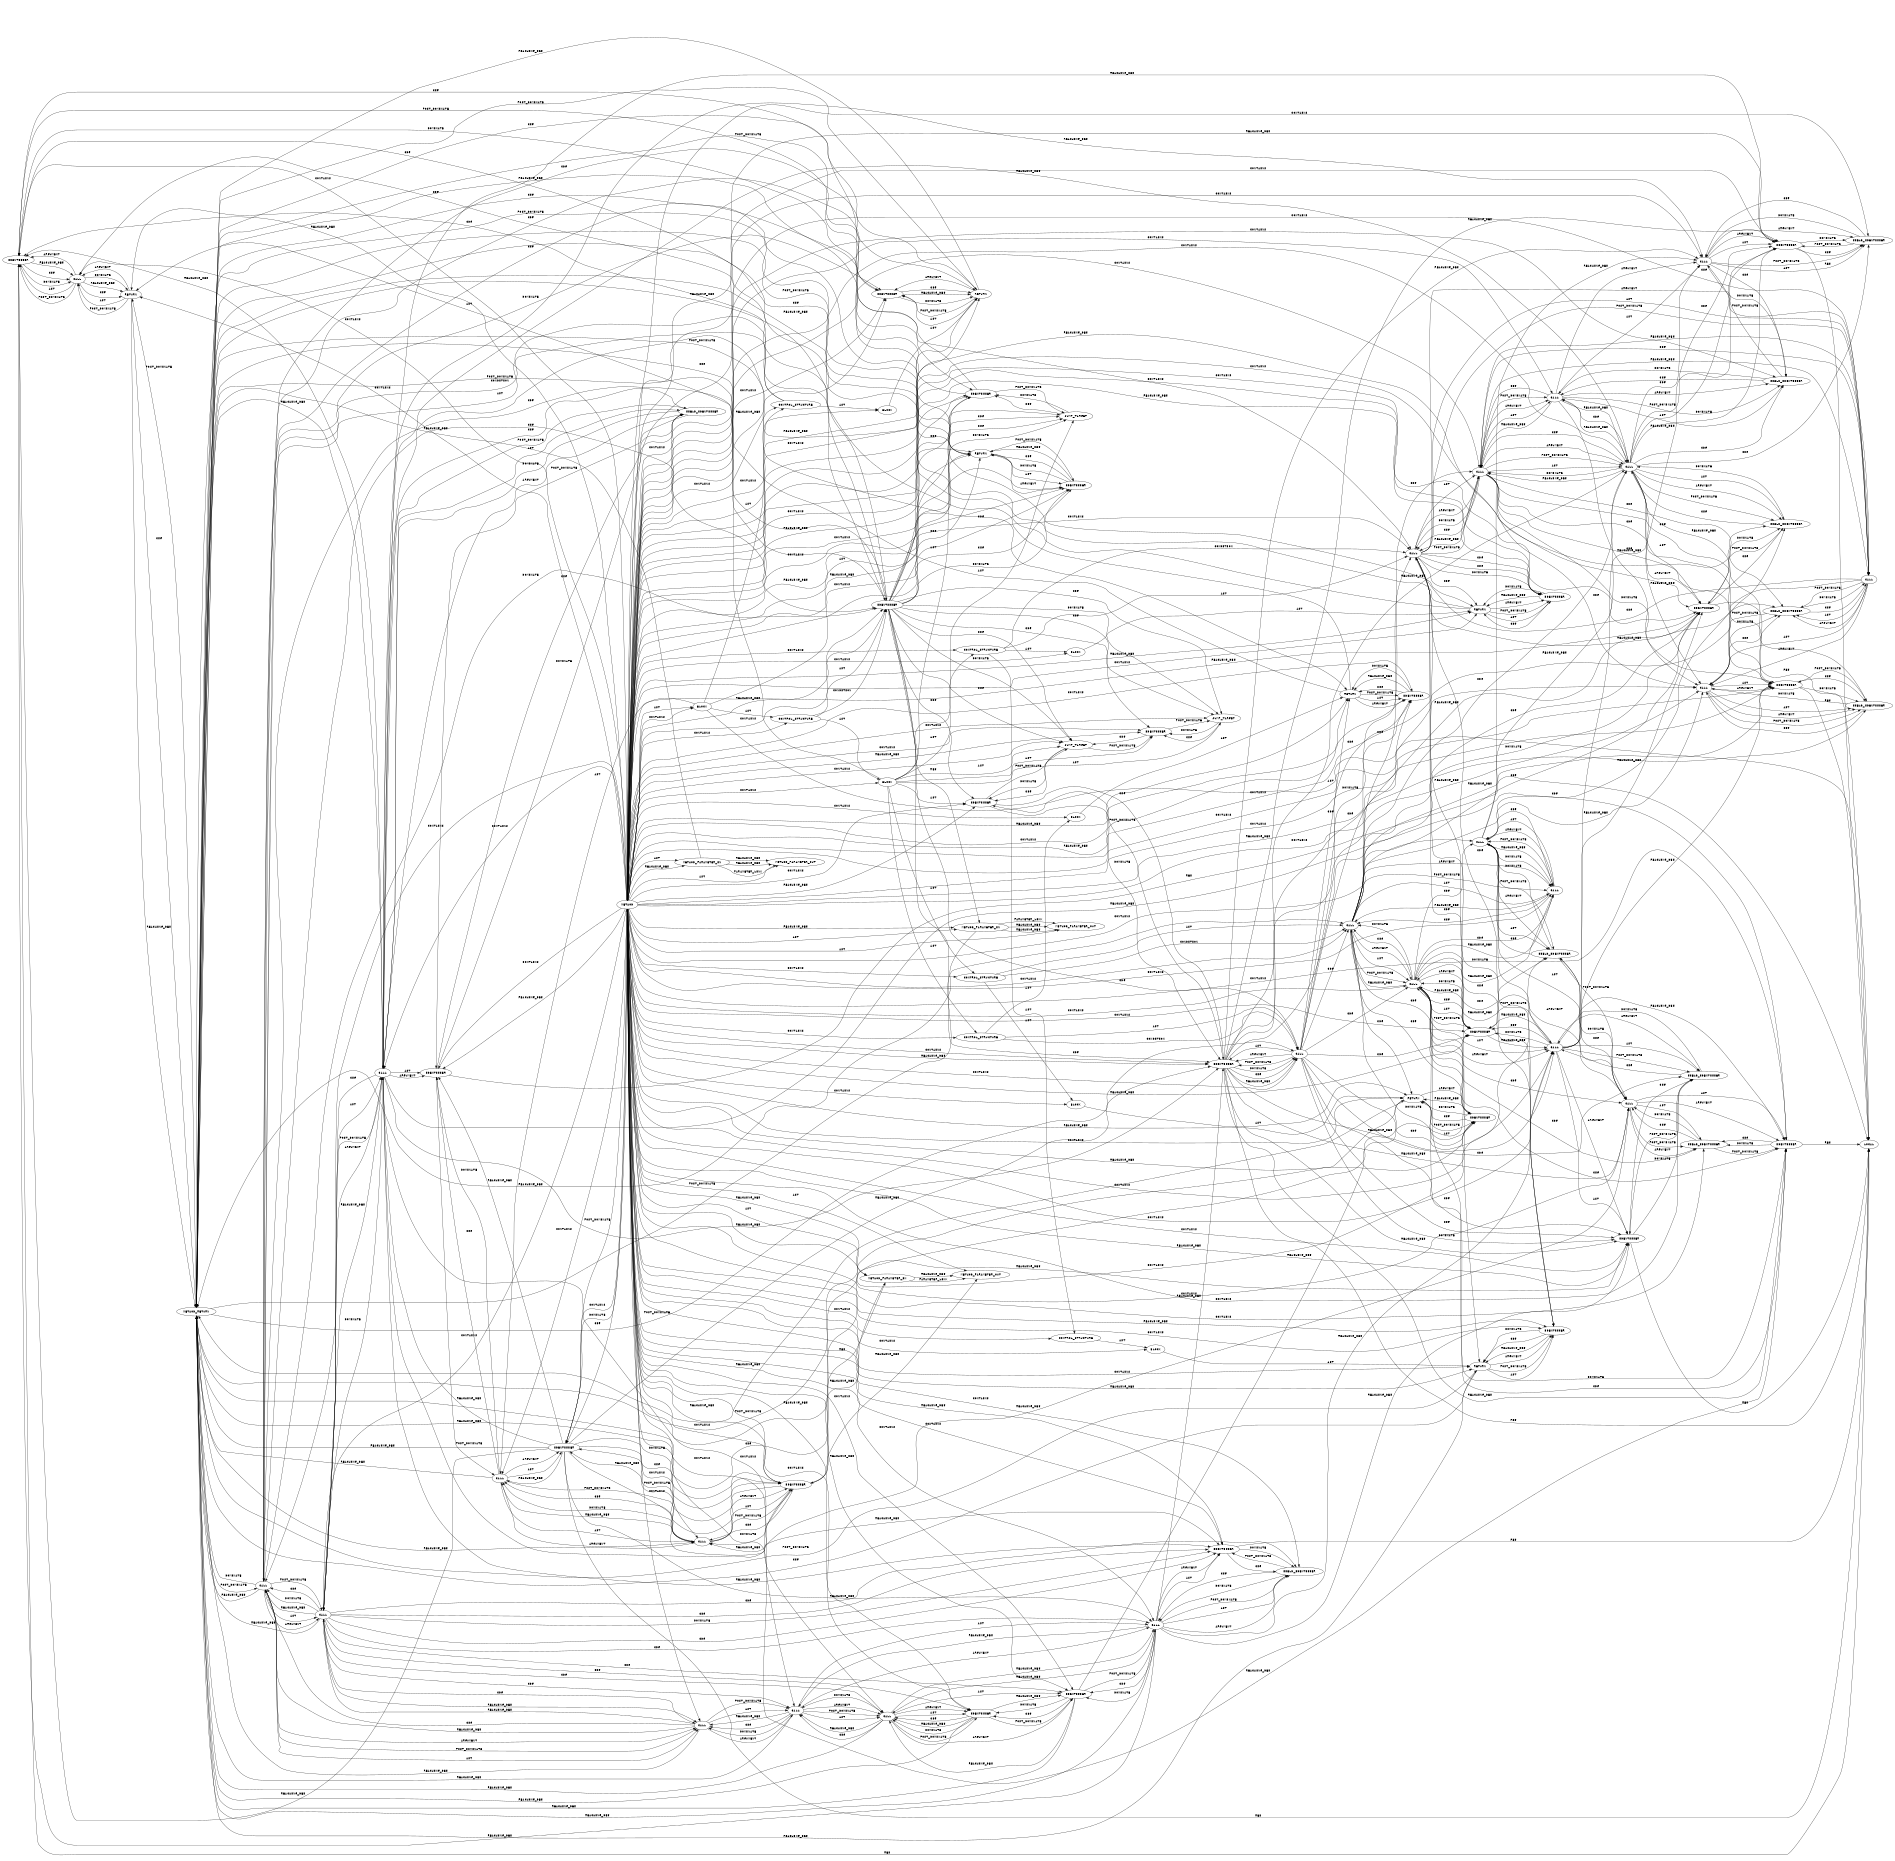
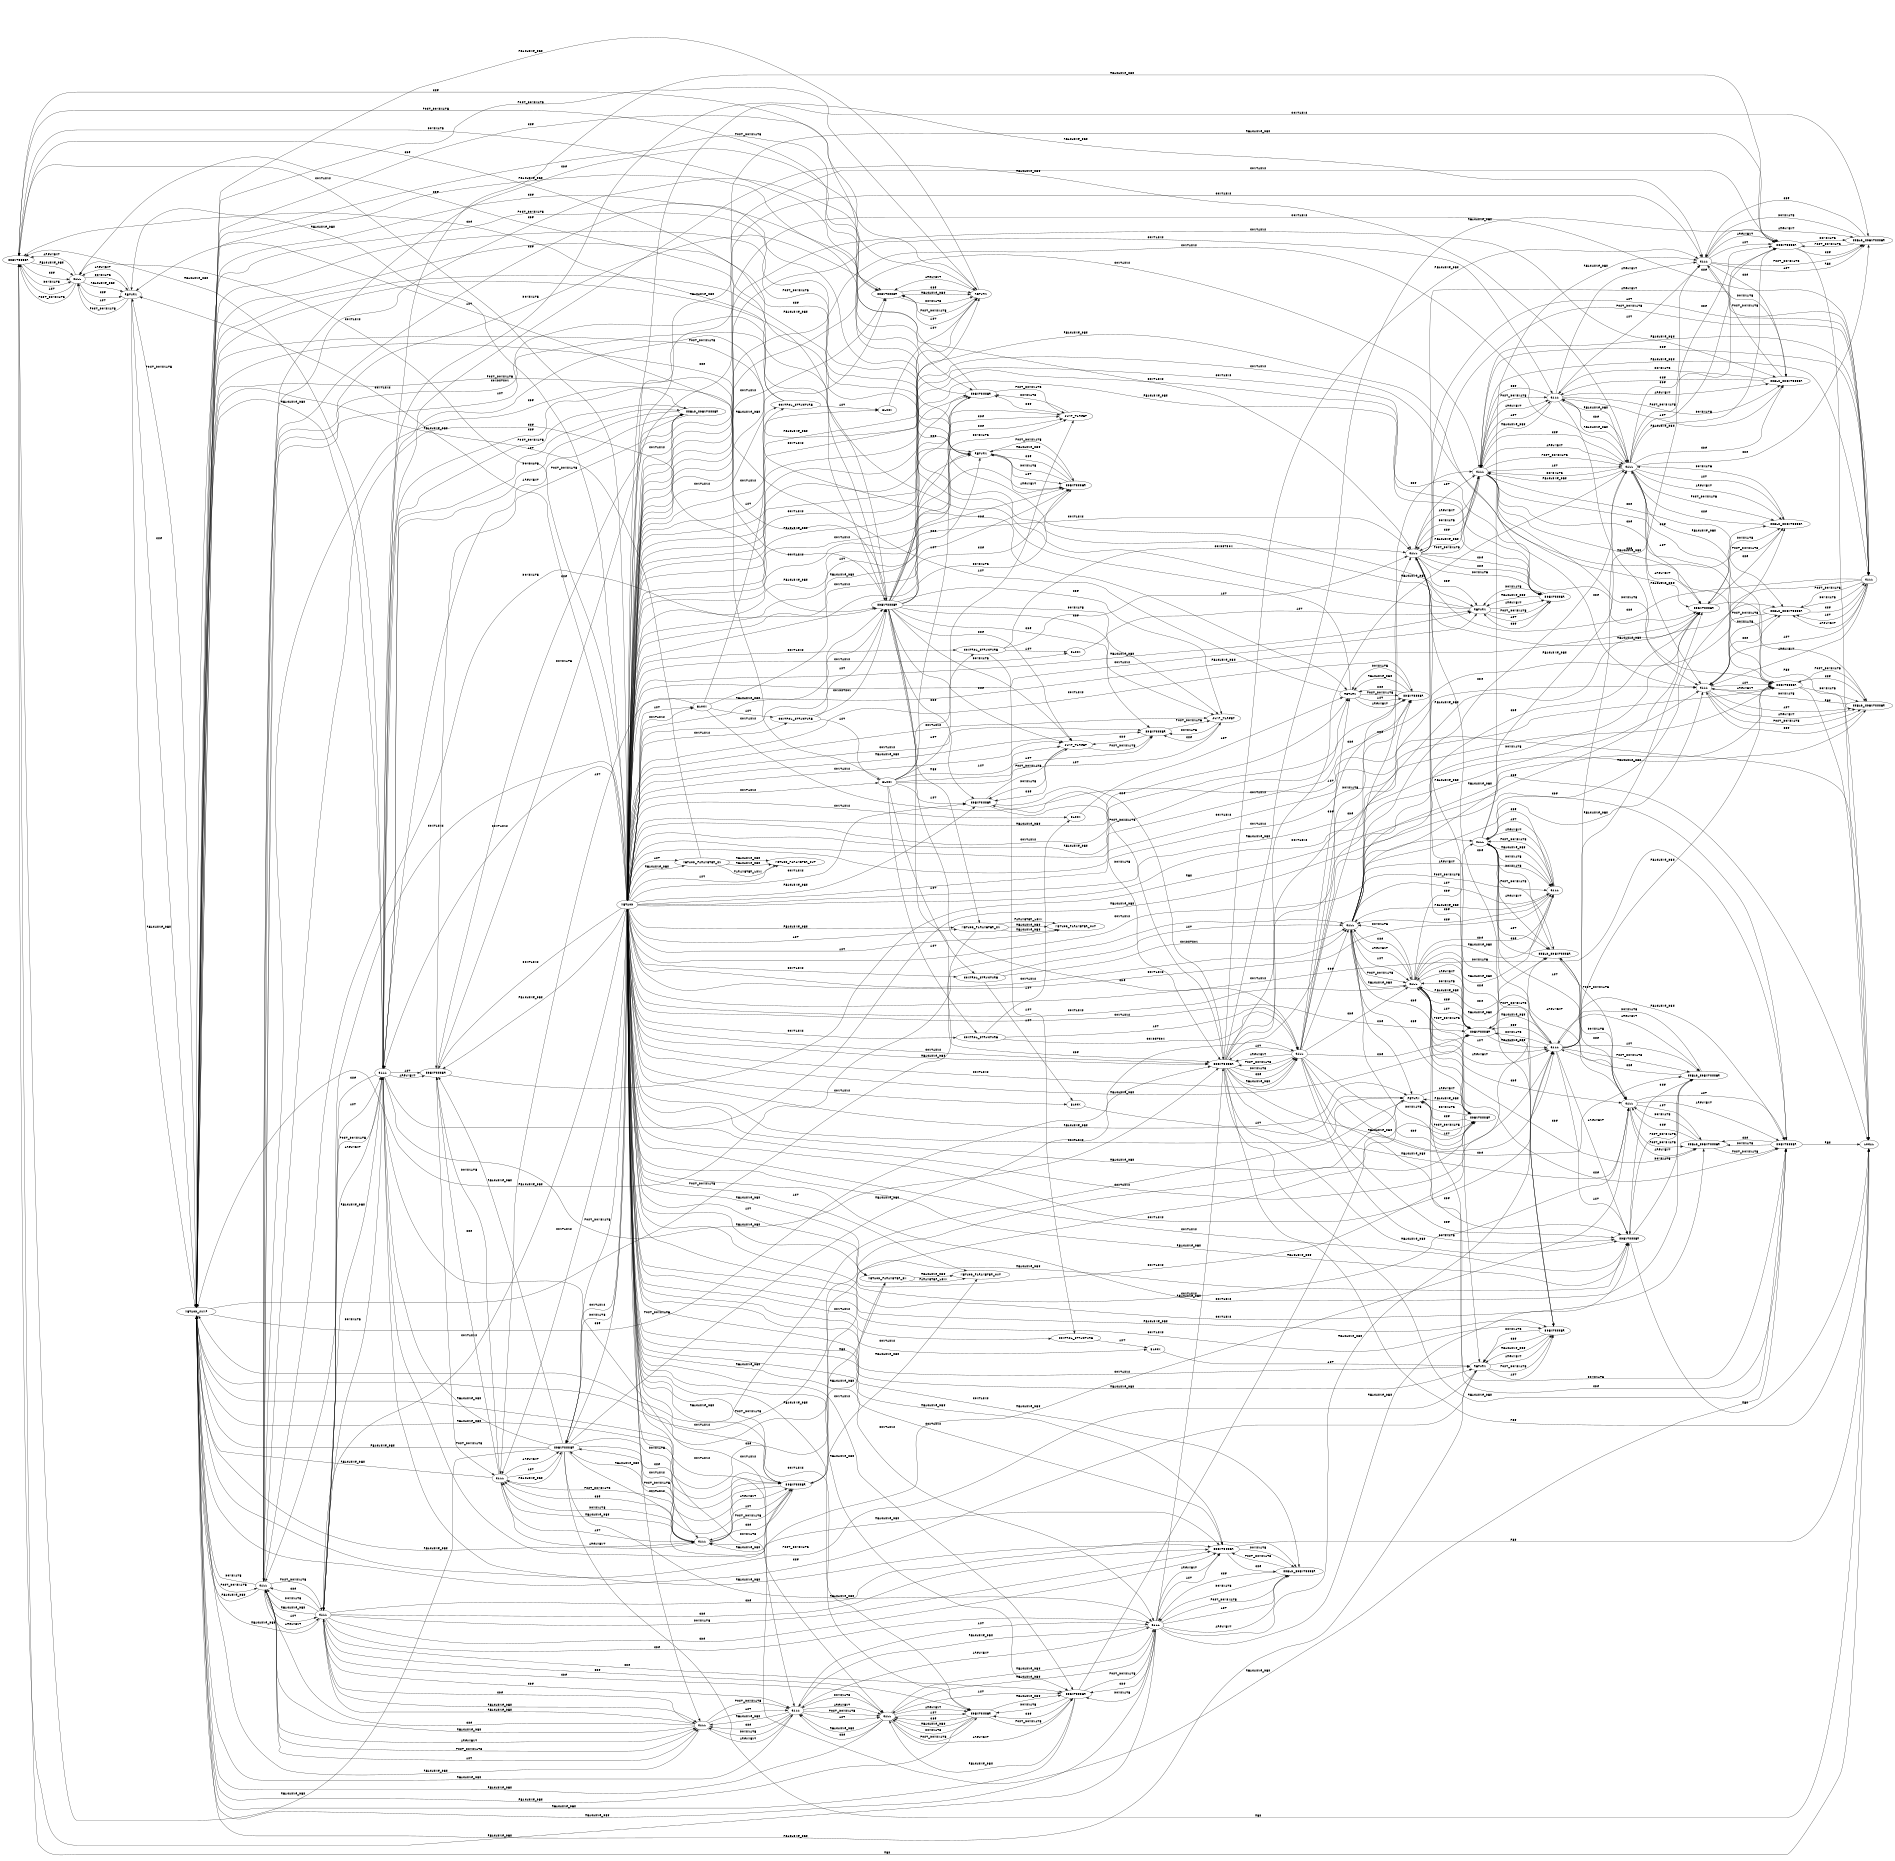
node "METHOD_RETURN": label "METHOD_RETURN" -> "METHOD_JUMP"
